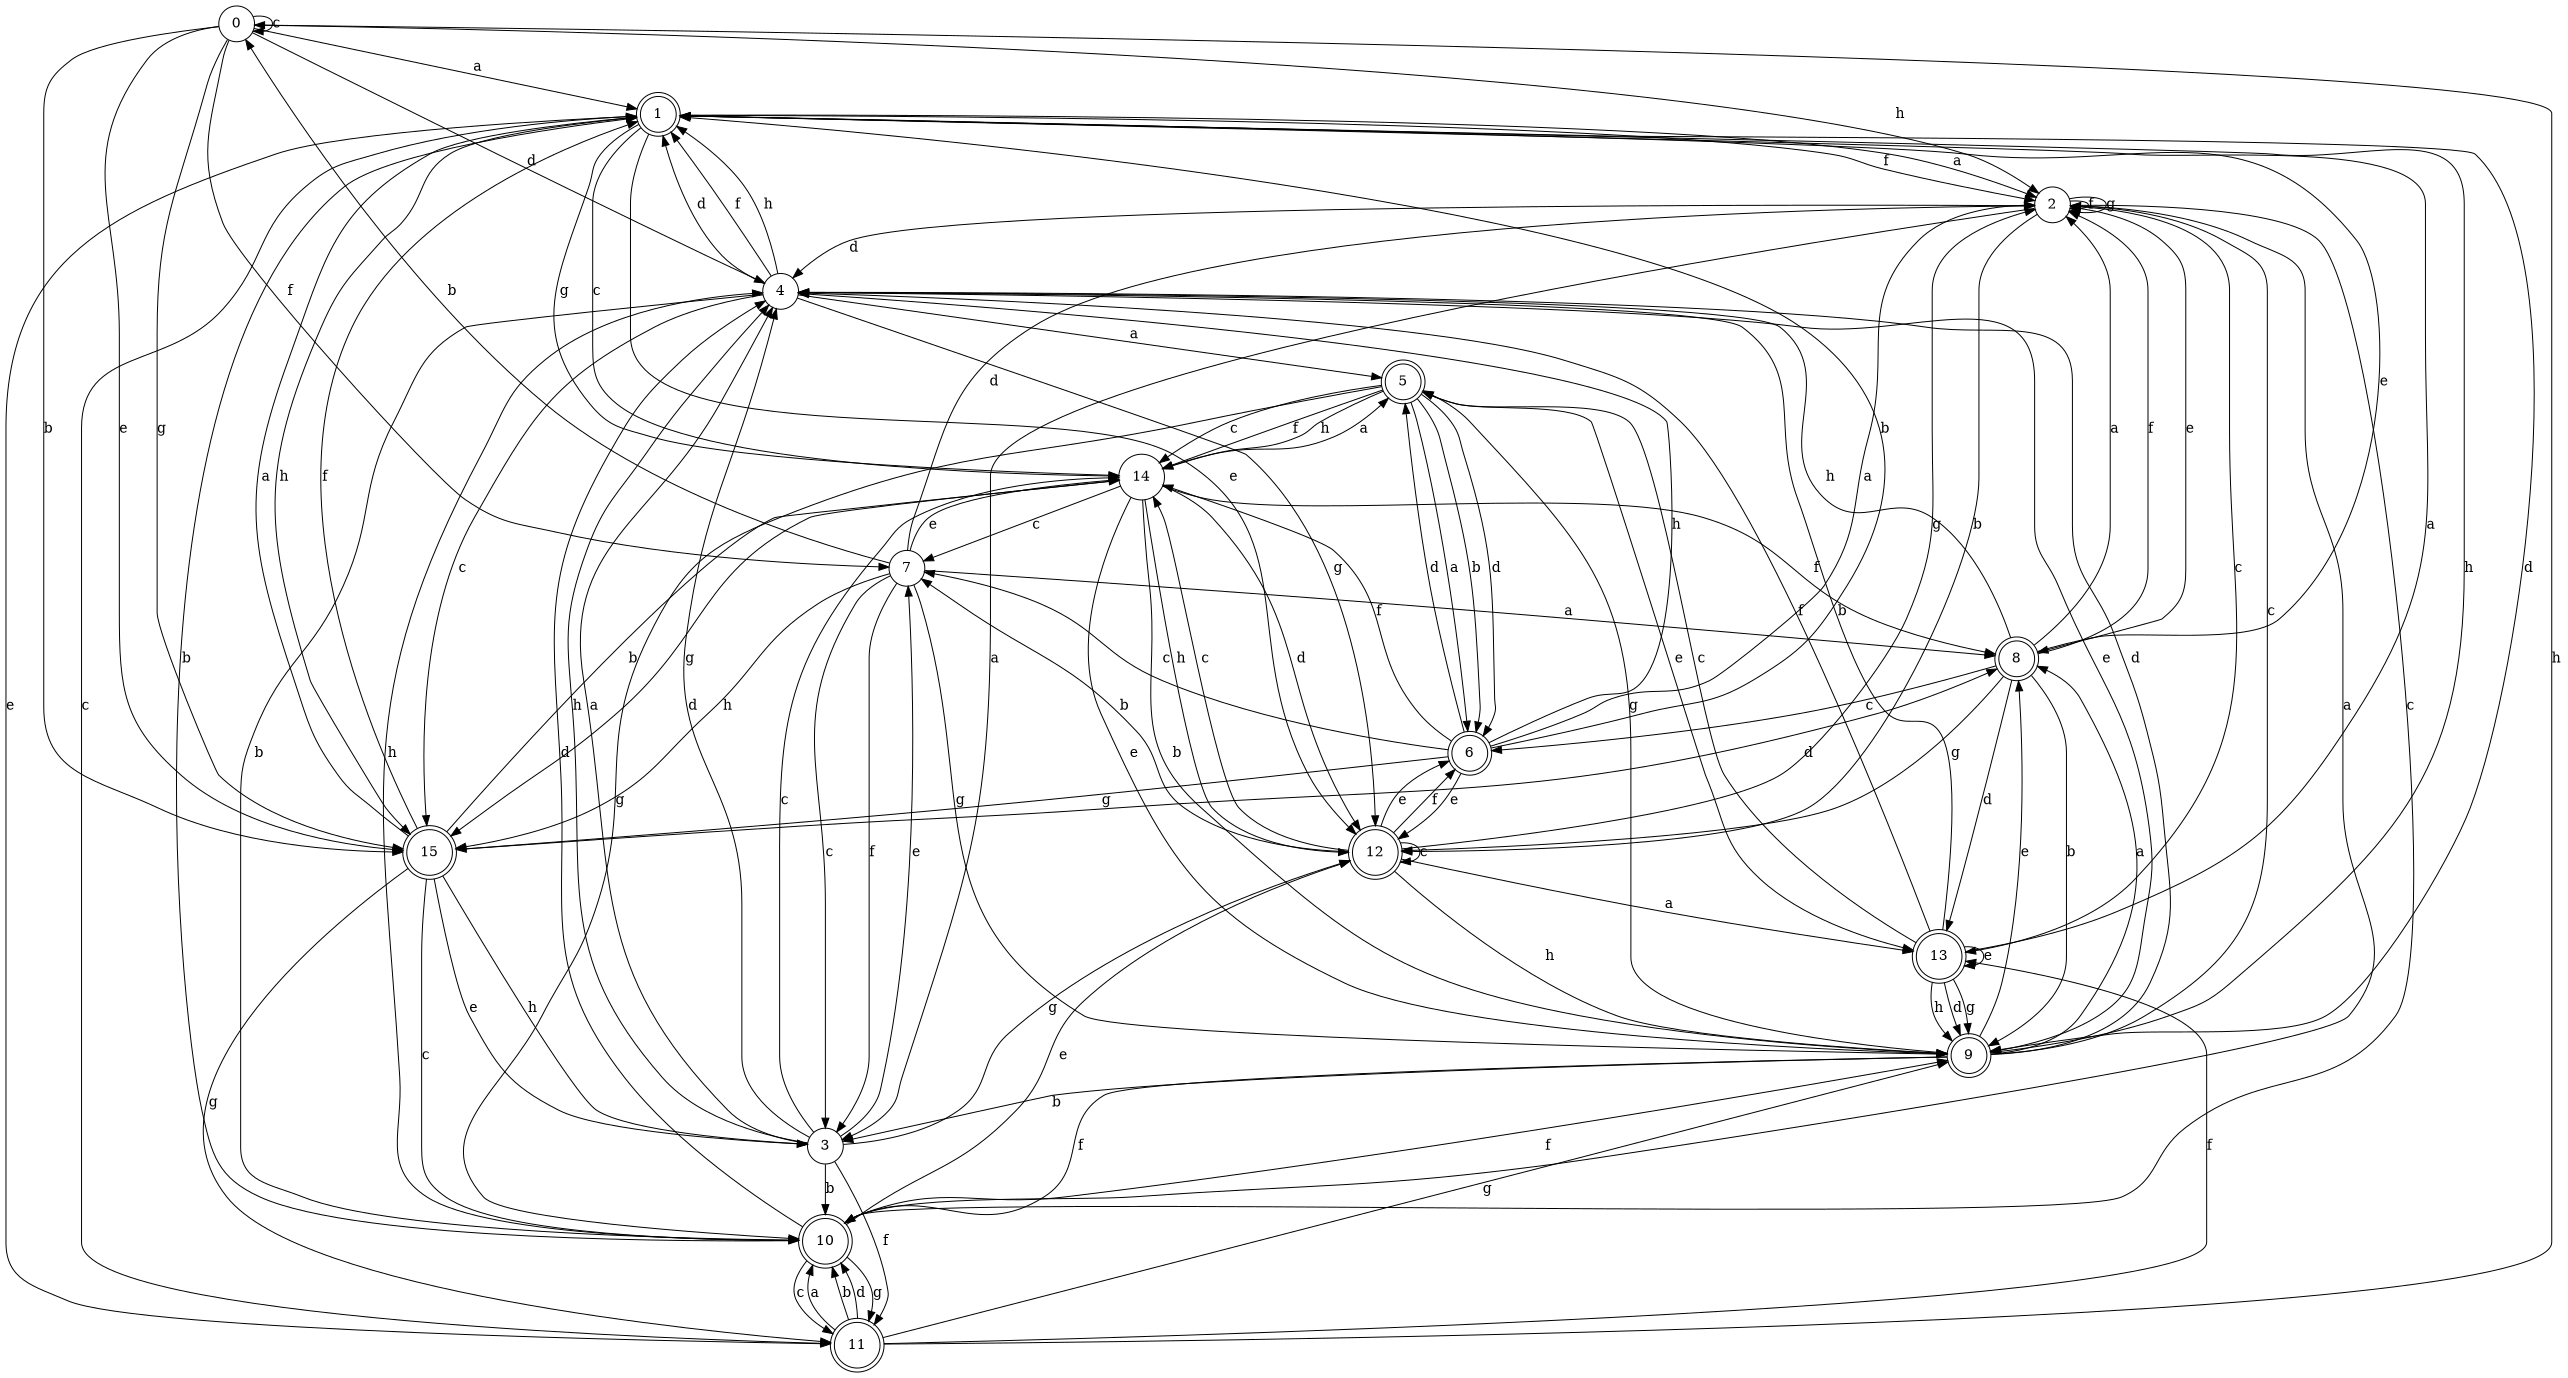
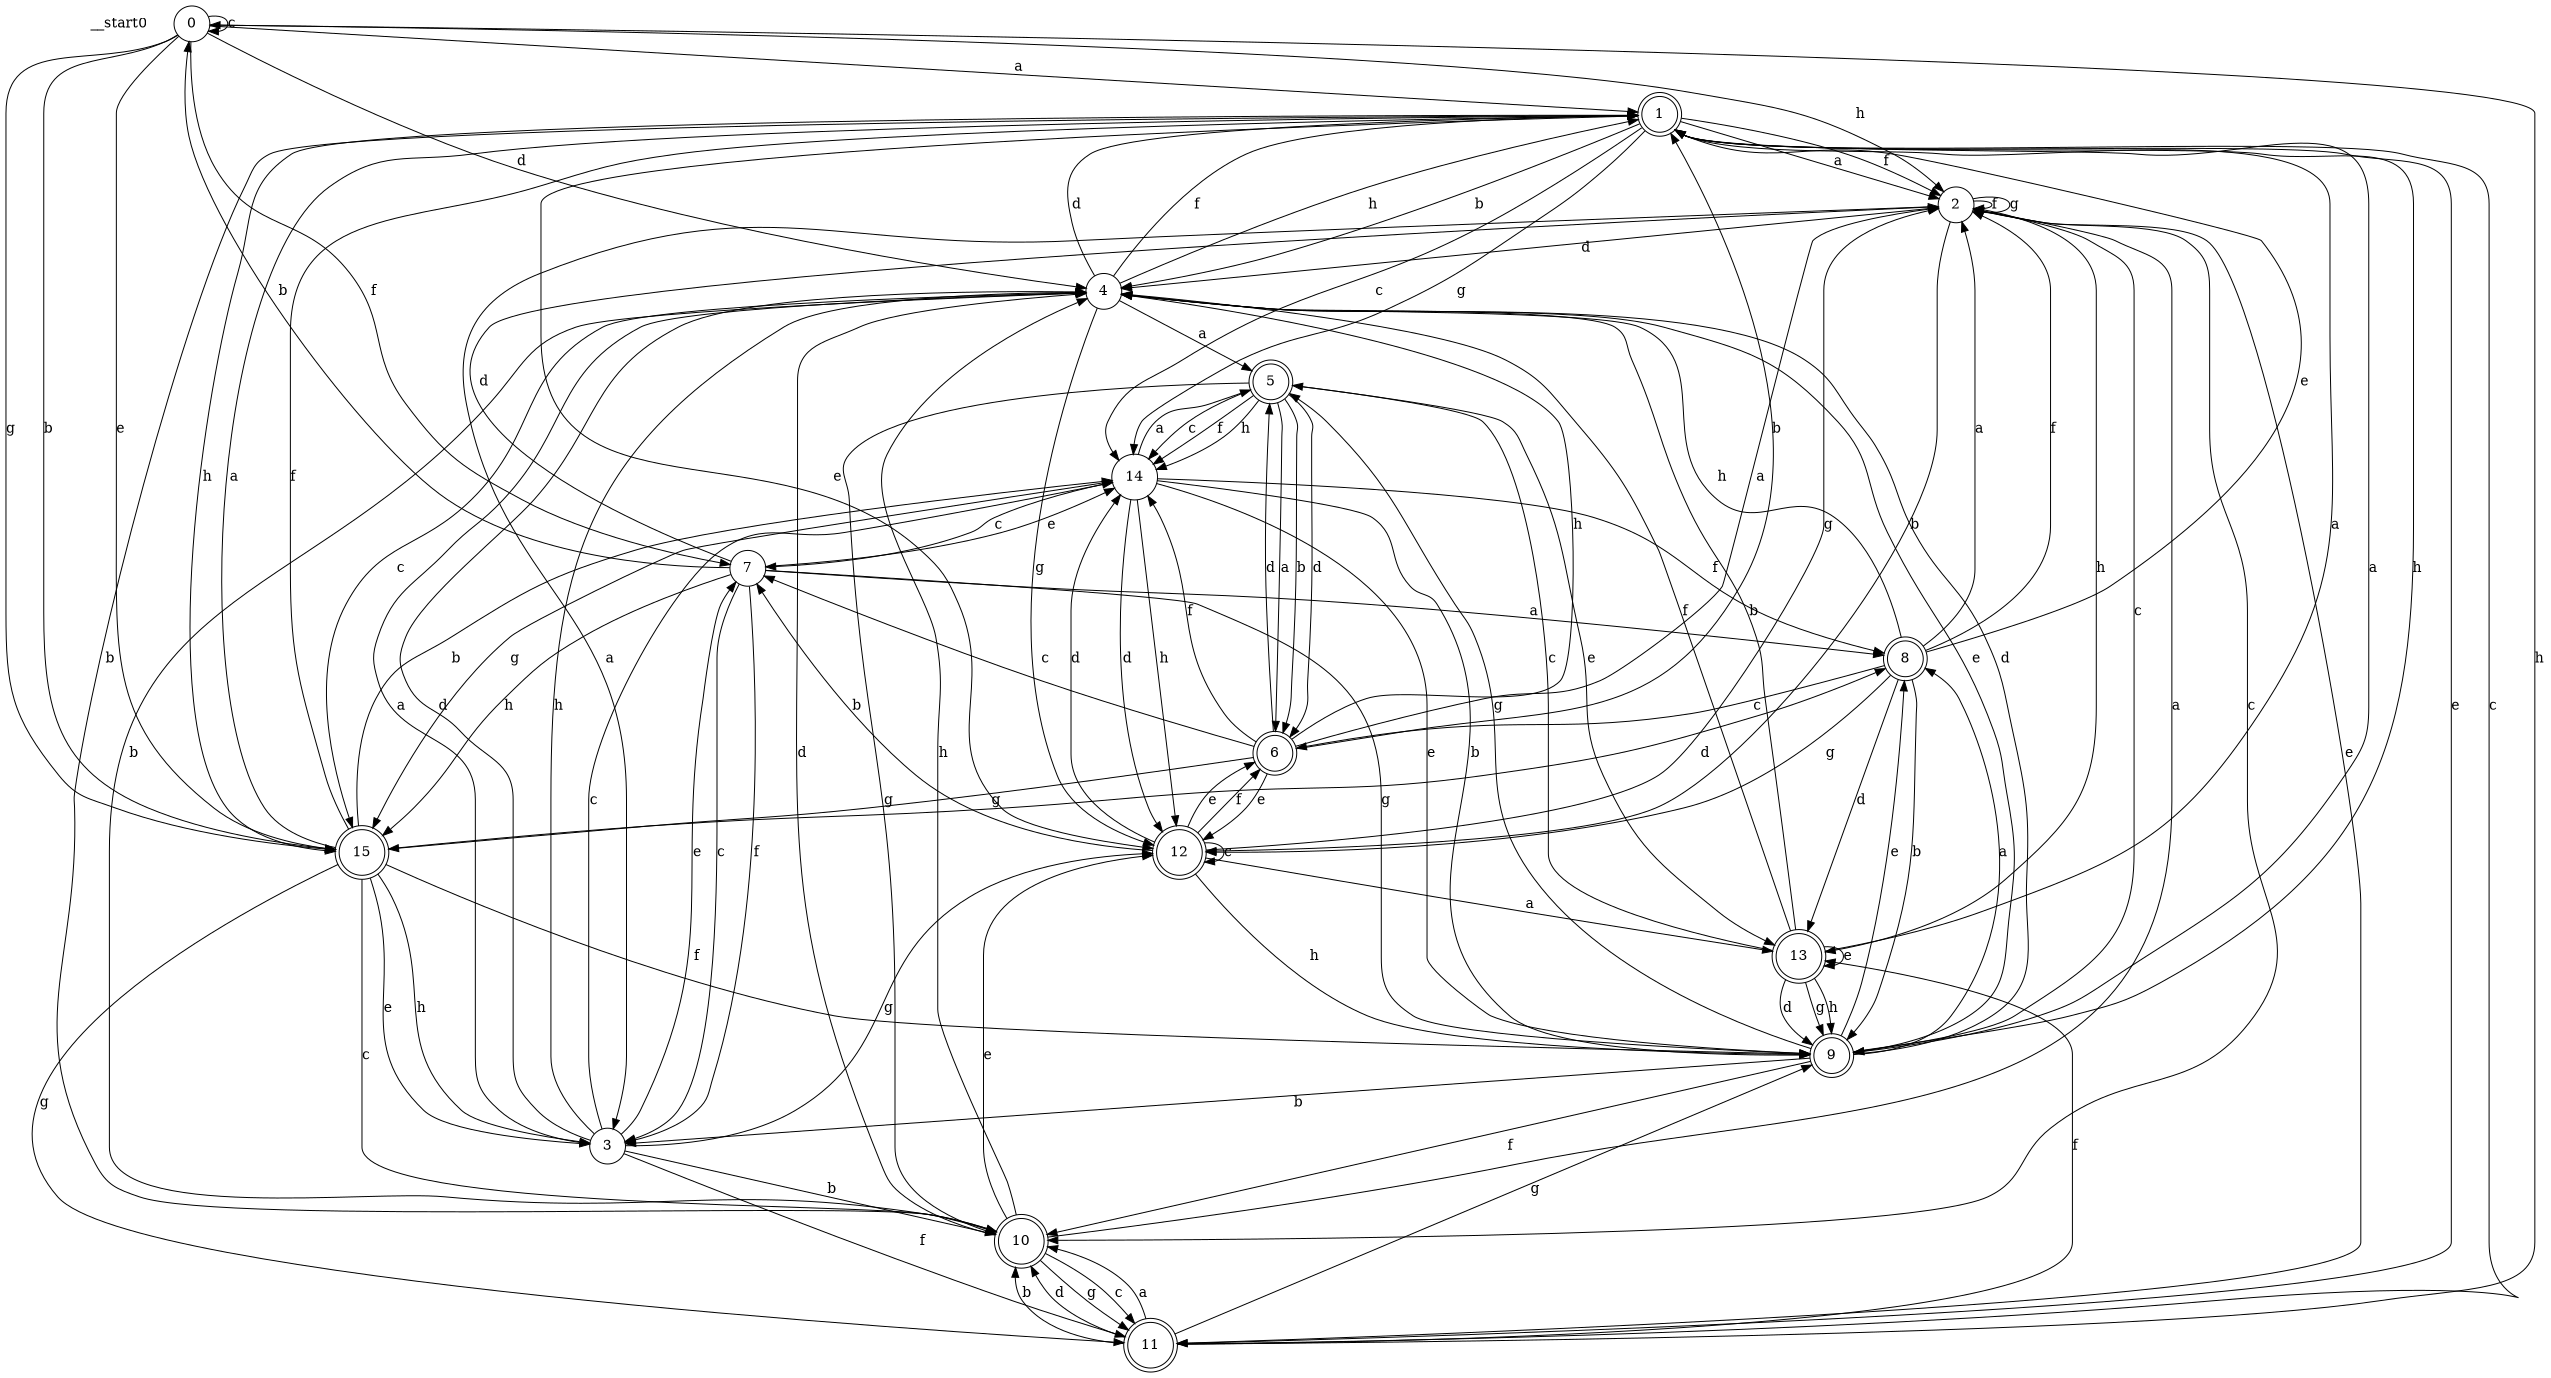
node "__start0": added
edge "1" -> "4": added, label "b"
edge "2" -> "8": now "2" -> "11"
edge "2" -> "13": label "c" -> "h"
edge "1" -> "9": label "d" -> "a"
edge "12" -> "14": label "c" -> "d"
edge "10" -> "9": now "15" -> "9"
